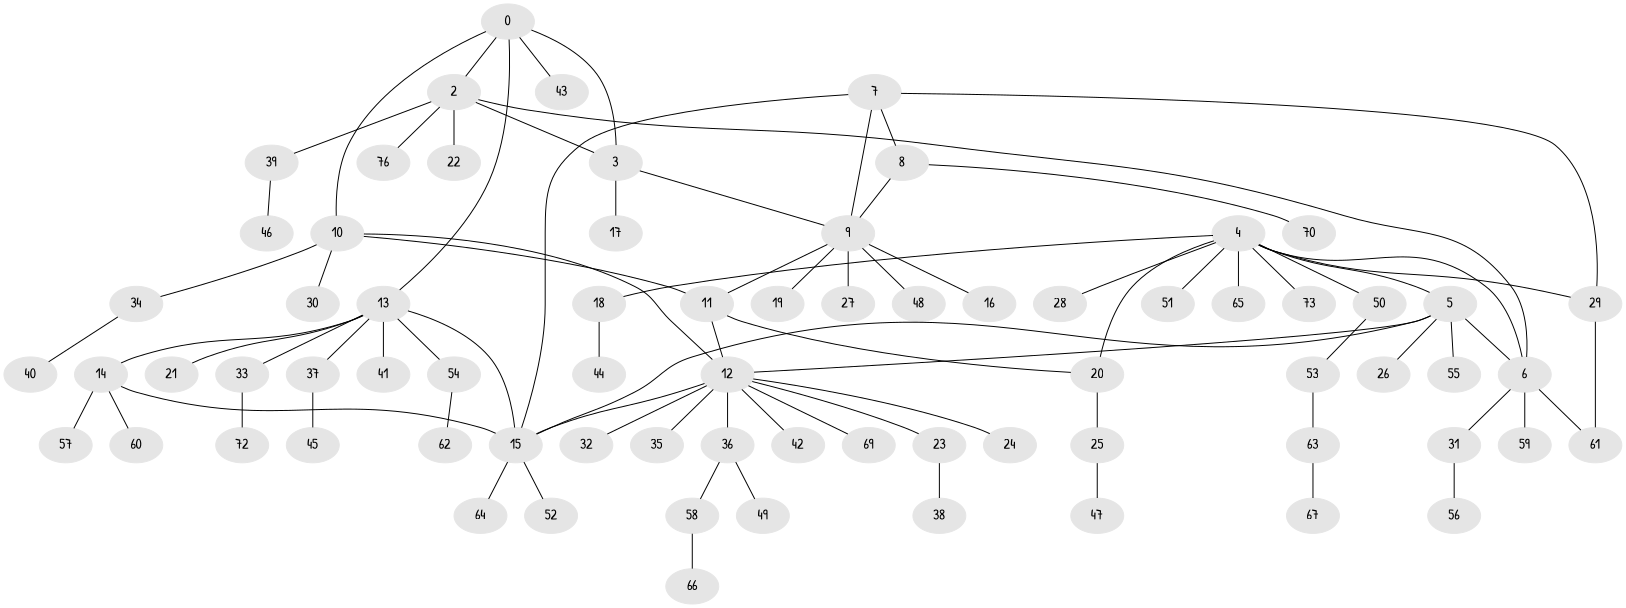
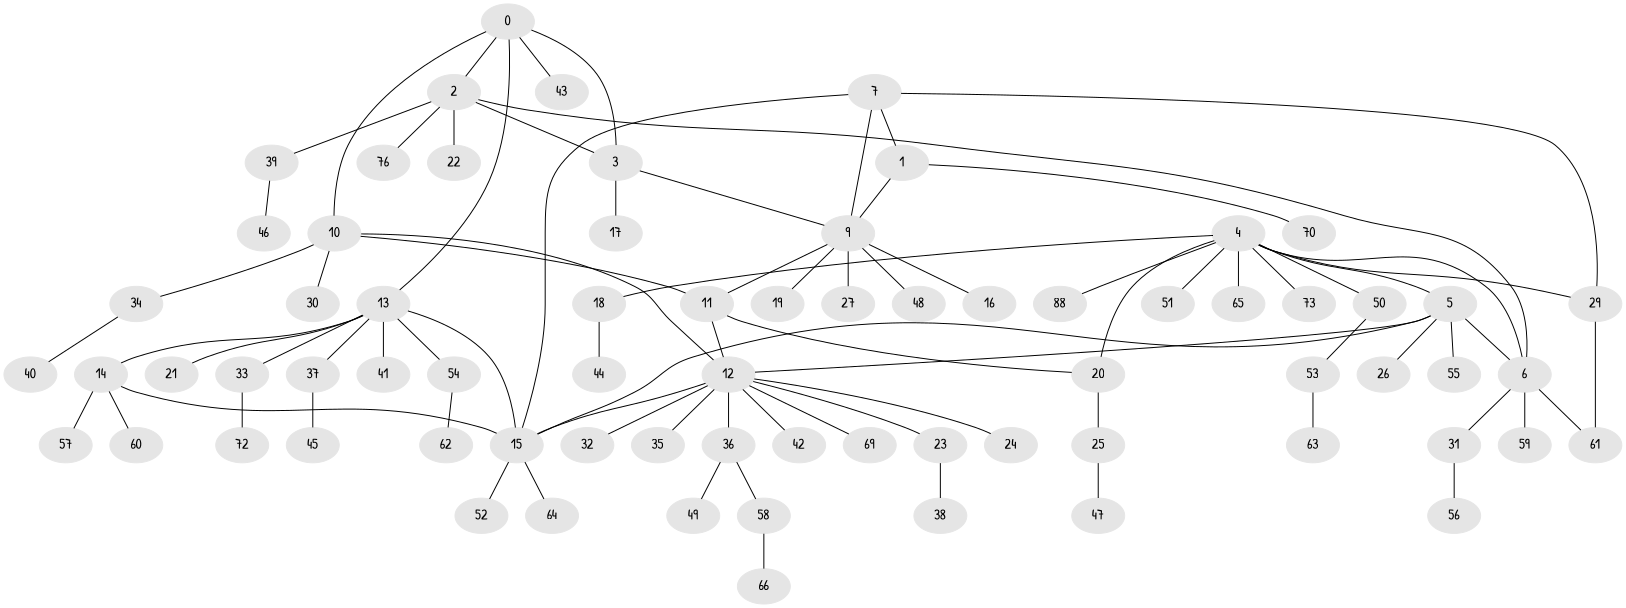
node "8": label "8" -> "1"
node "28": label "28" -> "88"
node "67": removed
